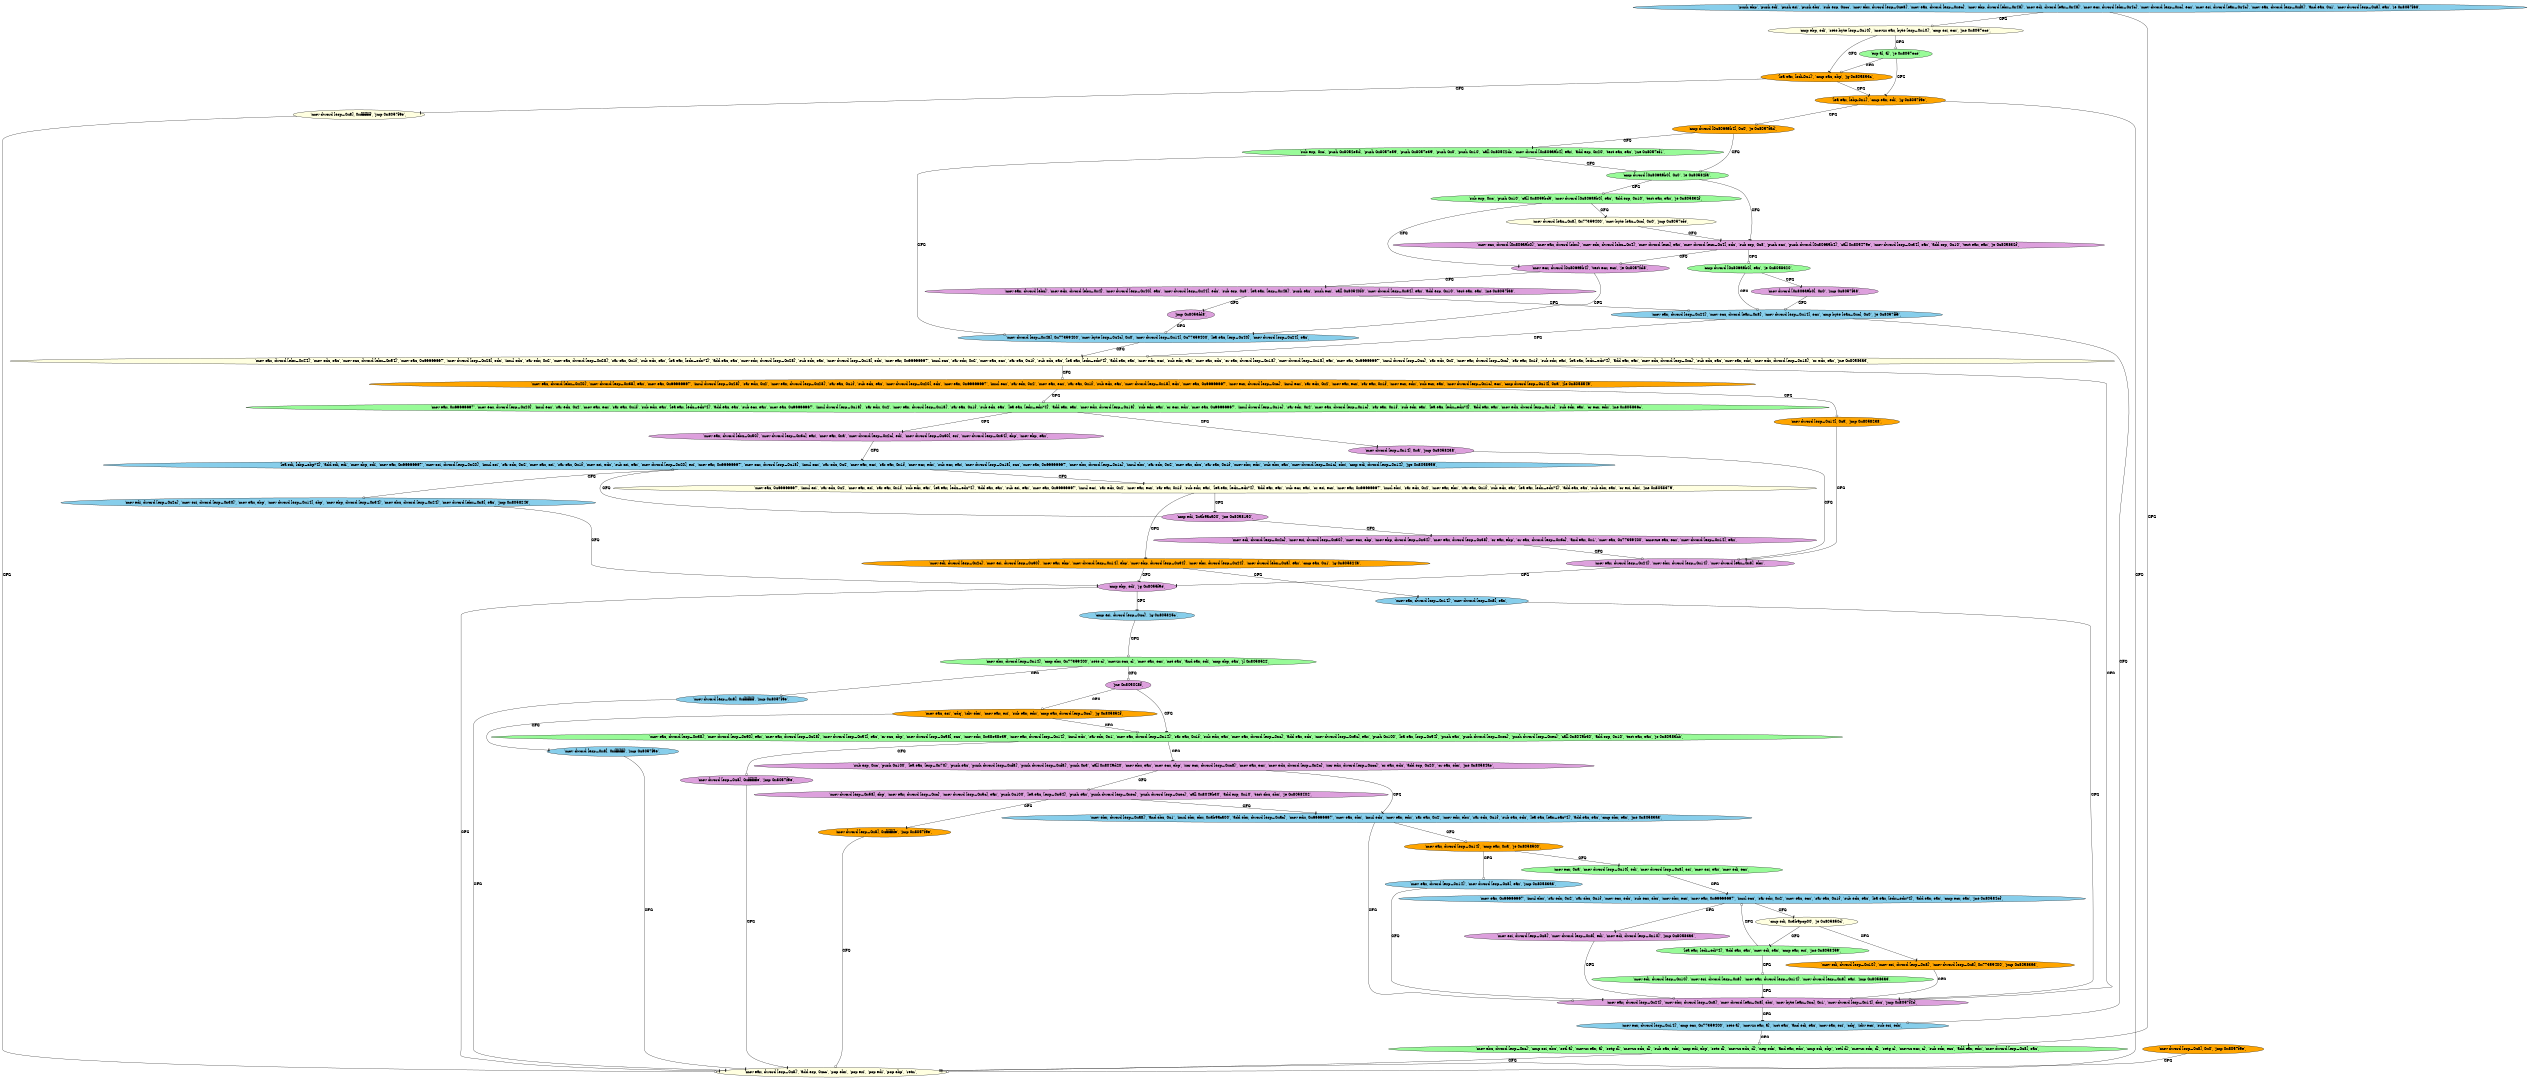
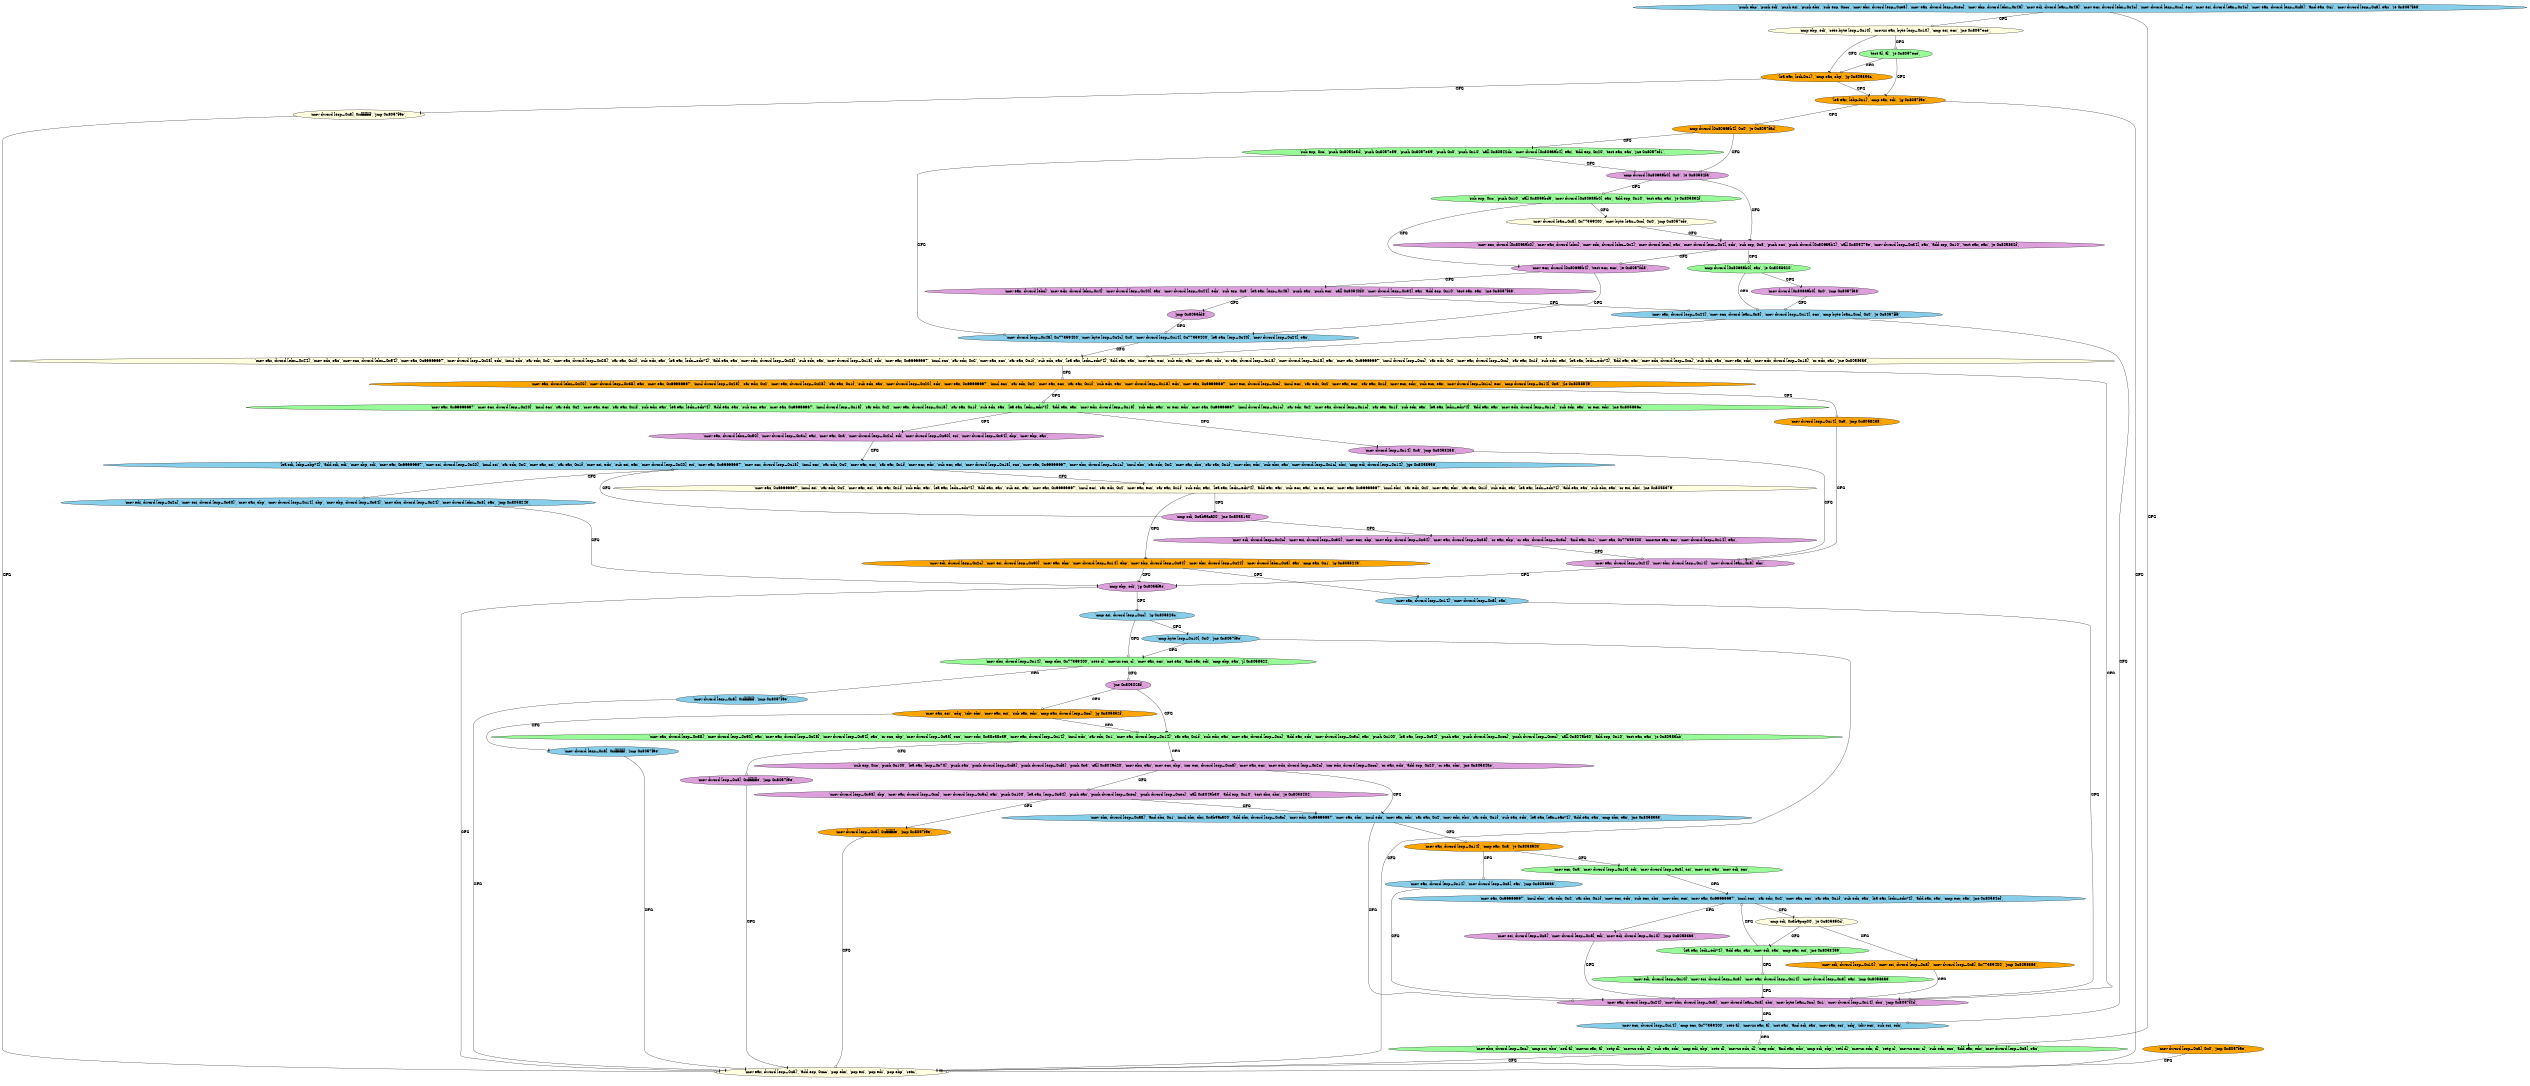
node "'esp al, al', 'je 0x8057ece',": label "'esp al, al', 'je 0x8057ece'," -> "'test al, al', 'je 0x8057ece',"
node "'cmp dword [0x806a9b0], 0x0', 'je 0x80582fa',": fillcolor palegreen -> plum
node "'cmp edi, 4x3b9aca00', 'jne 0x8058150',": label "'cmp edi, 4x3b9aca00', 'jne 0x8058150'," -> "'cmp edi, 0x3b9aca00', 'jne 0x8058150',"
node "'cmp byte [esp+0x10], 0x0', 'jne 0x8057f9e',": added
